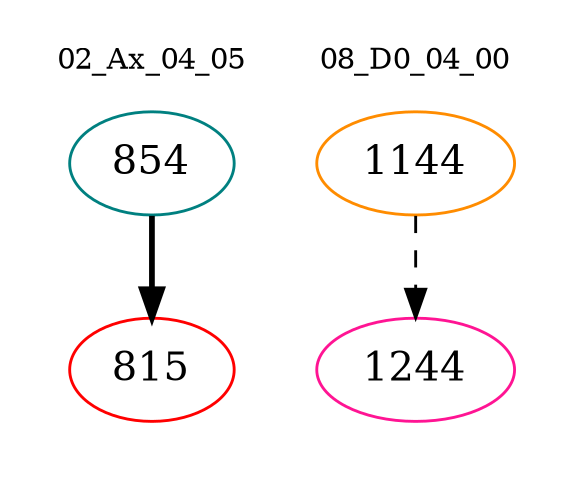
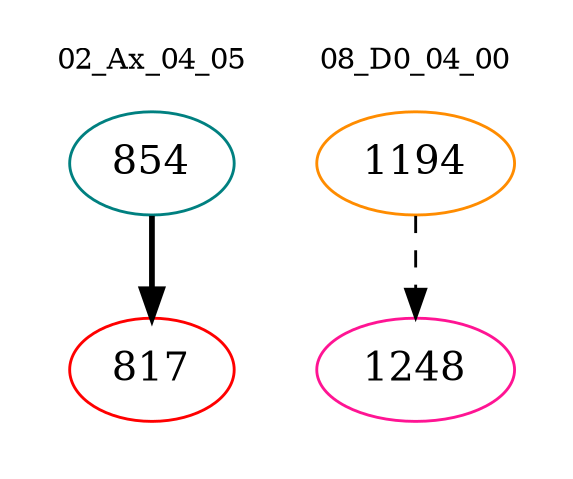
node "1144": label "1144" -> "1194"
node "815": label "815" -> "817"
node "1244": label "1244" -> "1248"
